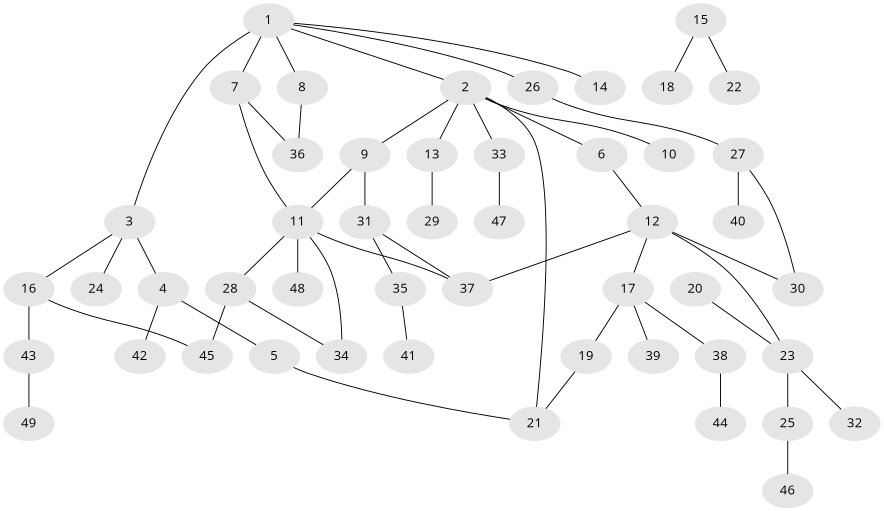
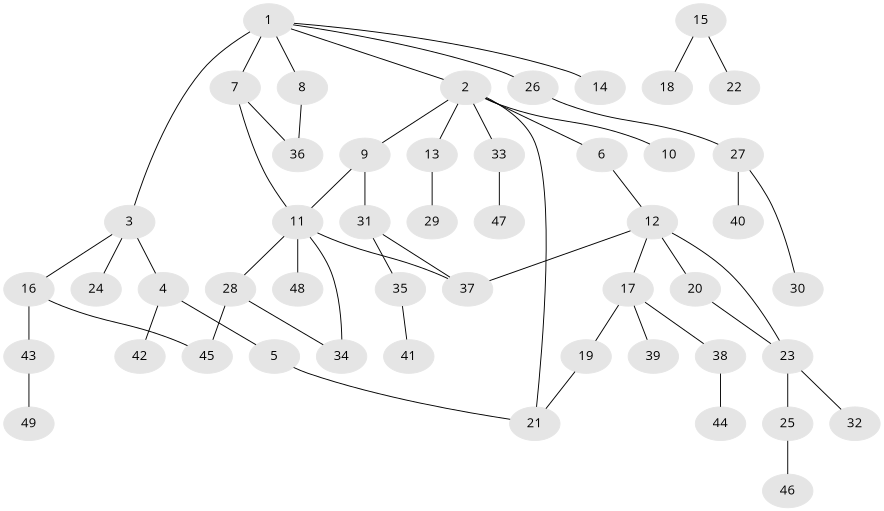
edge "12" -- "30": now "12" -- "20"
